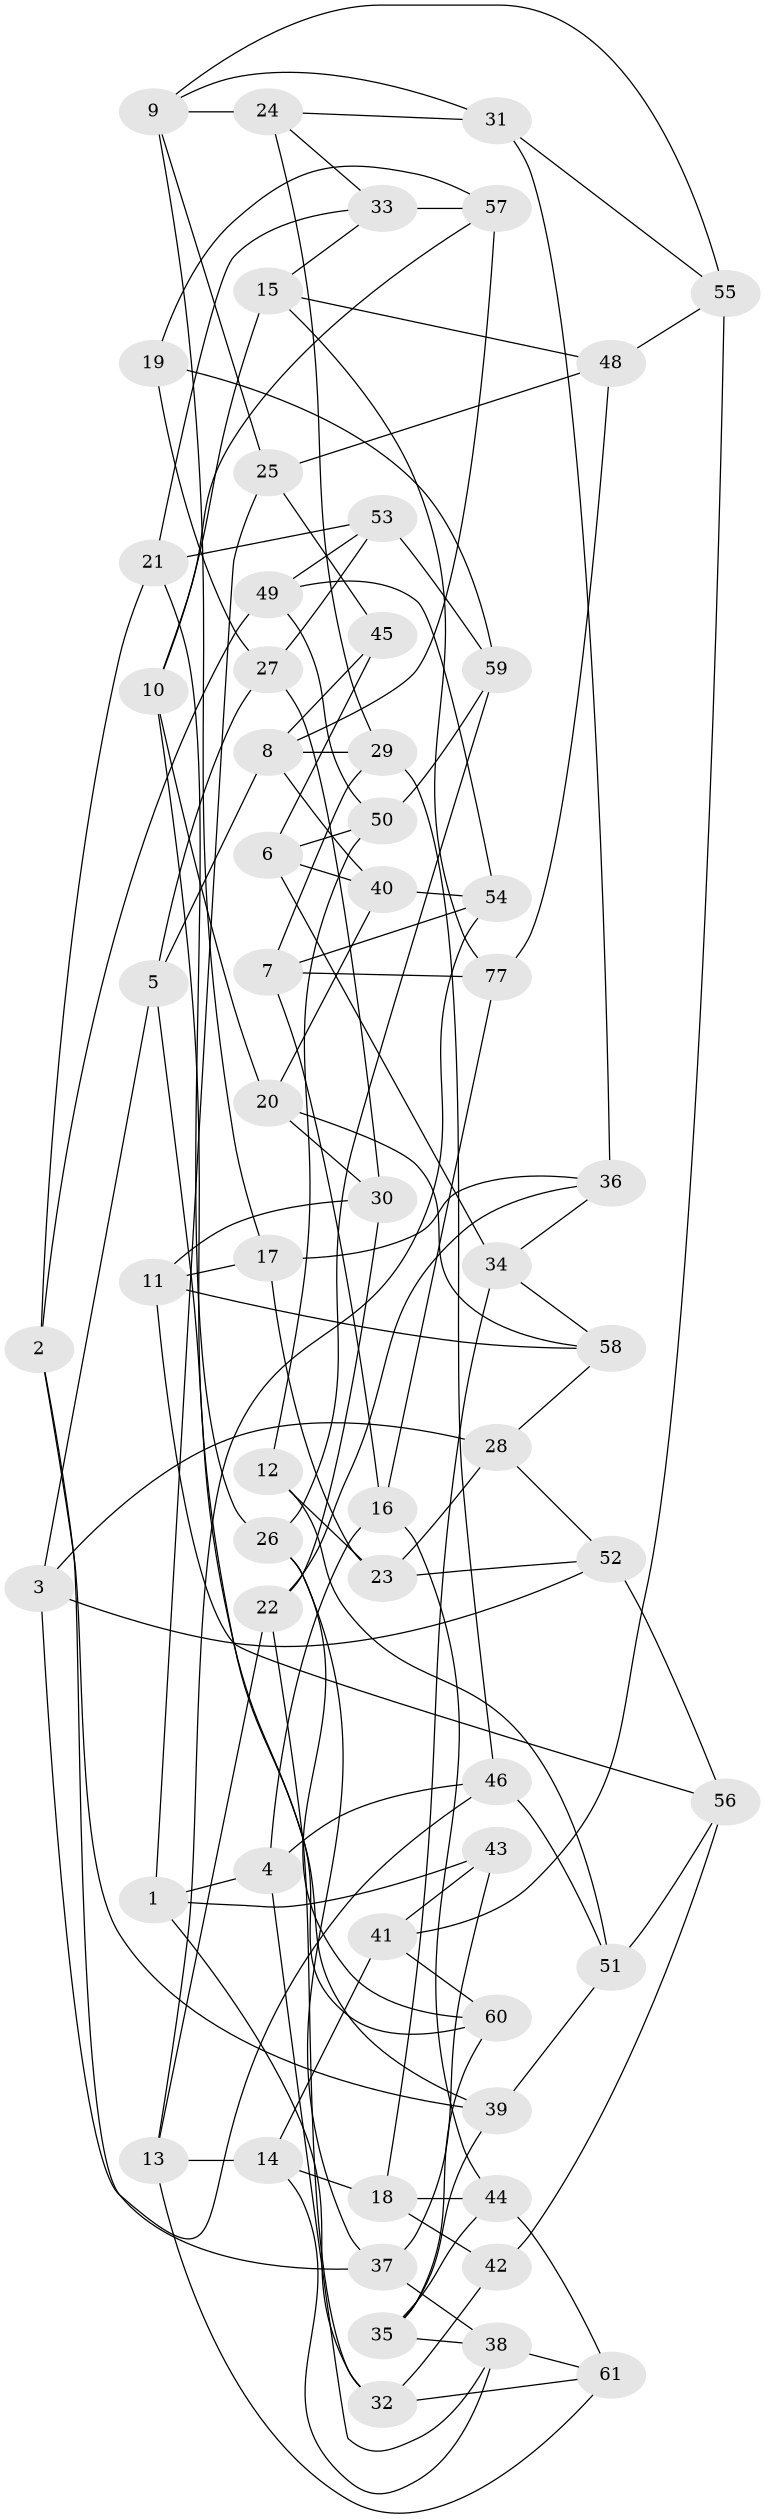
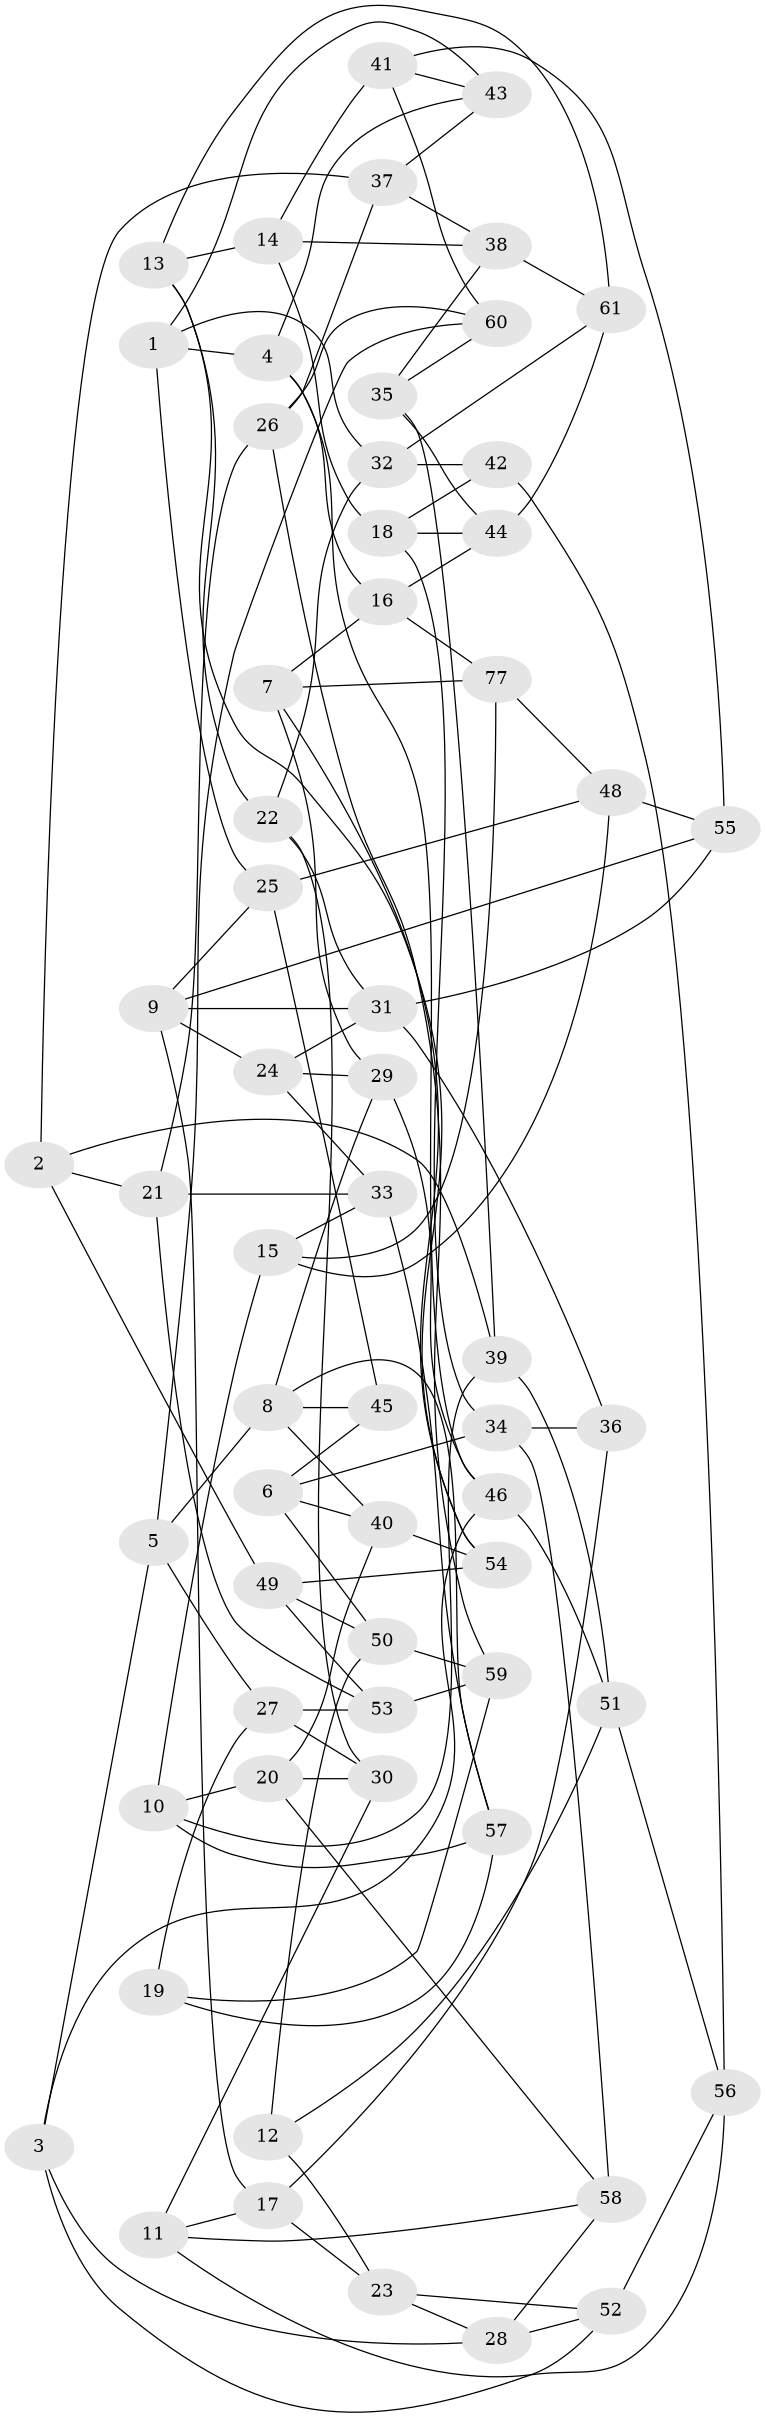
edge "36" -- "22": now "31" -- "22"
edge "4" -- "38": now "4" -- "43"
